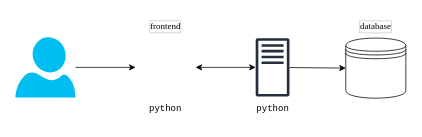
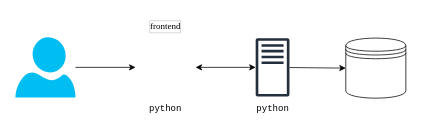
node "database": removed
